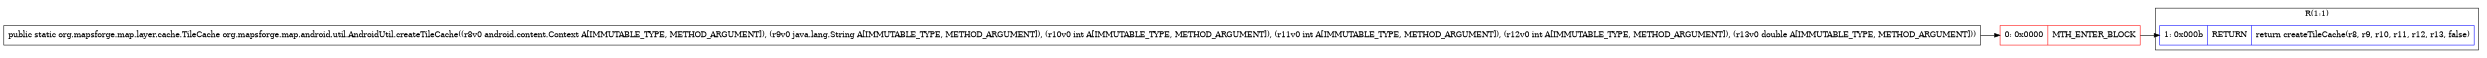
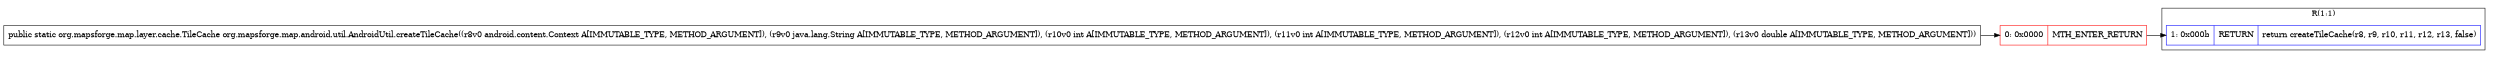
node "0: 0x0000": text "MTH_ENTER_BLOCK" -> "MTH_ENTER_RETURN"
